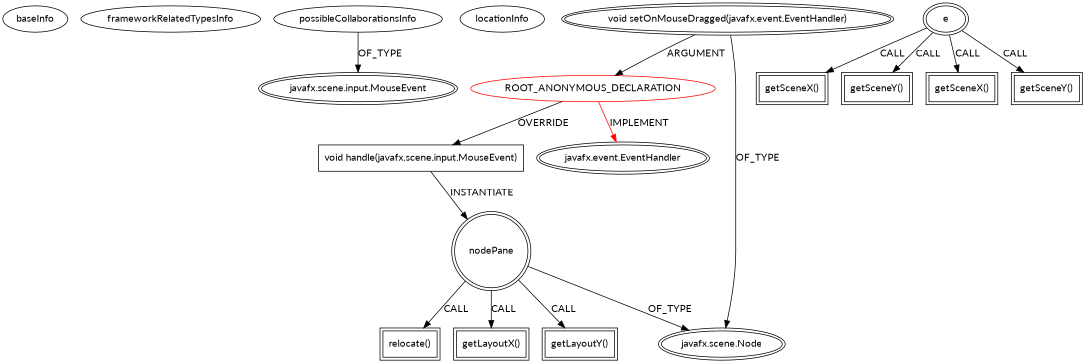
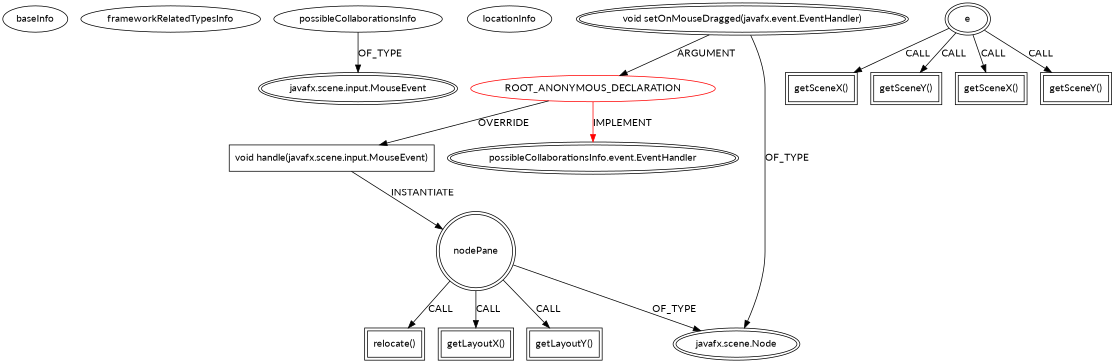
node "javafx.event.EventHandler": label "javafx.event.EventHandler" -> "possibleCollaborationsInfo.event.EventHandler"
